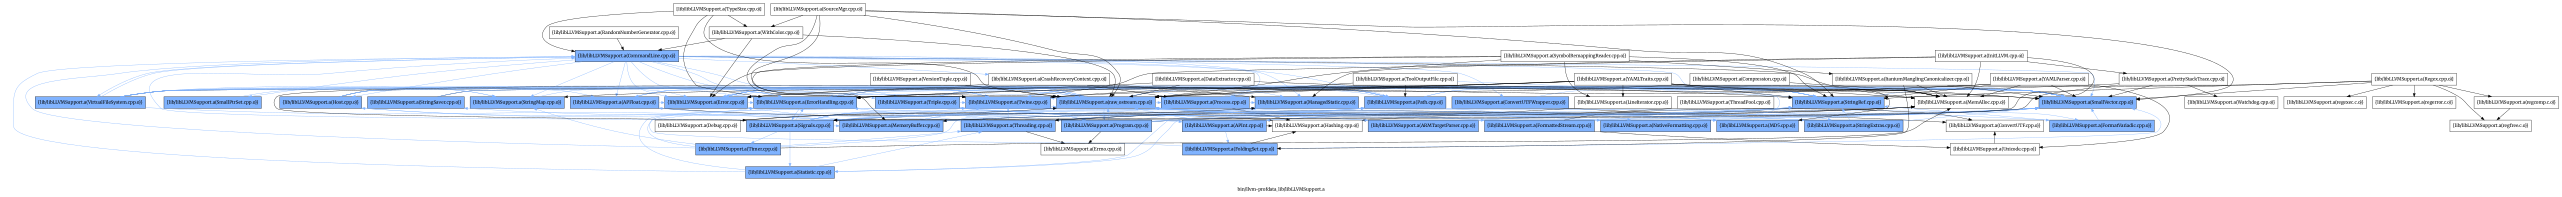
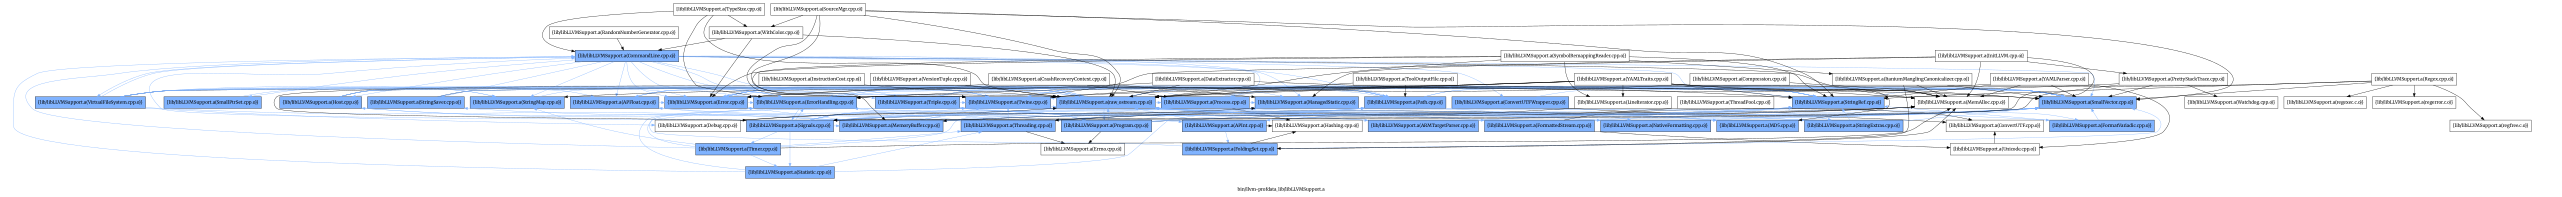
edge "{lib/libLLVMSupport.a(CommandLine.cpp.o)}" -> "{lib/libLLVMSupport.a(CrashRecoveryContext.cpp.o)}": now "{lib/libLLVMSupport.a(CommandLine.cpp.o)}" -> "{lib/libLLVMSupport.a(StringSaver.cpp.o)}"
node "{lib/libLLVMSupport.a(InstructionCost.cpp.o)}": added
edge "{lib/libLLVMSupport.a(VirtualFileSystem.cpp.o)}" -> "{lib/libLLVMSupport.a(SmallVector.cpp.o)}": now "{lib/libLLVMSupport.a(VirtualFileSystem.cpp.o)}" -> "{lib/libLLVMSupport.a(Debug.cpp.o)}"
edge "{lib/libLLVMSupport.a(ErrorHandling.cpp.o)}" -> "{lib/libLLVMSupport.a(MemAlloc.cpp.o)}": now "{lib/libLLVMSupport.a(FoldingSet.cpp.o)}" -> "{lib/libLLVMSupport.a(MemAlloc.cpp.o)}"
edge "{lib/libLLVMSupport.a(YAMLParser.cpp.o)}" -> "{lib/libLLVMSupport.a(ErrorHandling.cpp.o)}": removed
node "{lib/libLLVMSupport.a(regcomp.c.o)}": removed
edge "{lib/libLLVMSupport.a(APFloat.cpp.o)}" -> "{lib/libLLVMSupport.a(Hashing.cpp.o)}": removed
edge "{lib/libLLVMSupport.a(StringRef.cpp.o)}" -> "{lib/libLLVMSupport.a(Hashing.cpp.o)}": removed
edge "{lib/libLLVMSupport.a(ToolOutputFile.cpp.o)}" -> "{lib/libLLVMSupport.a(Statistic.cpp.o)}": now "{lib/libLLVMSupport.a(Timer.cpp.o)}" -> "{lib/libLLVMSupport.a(Statistic.cpp.o)}"
